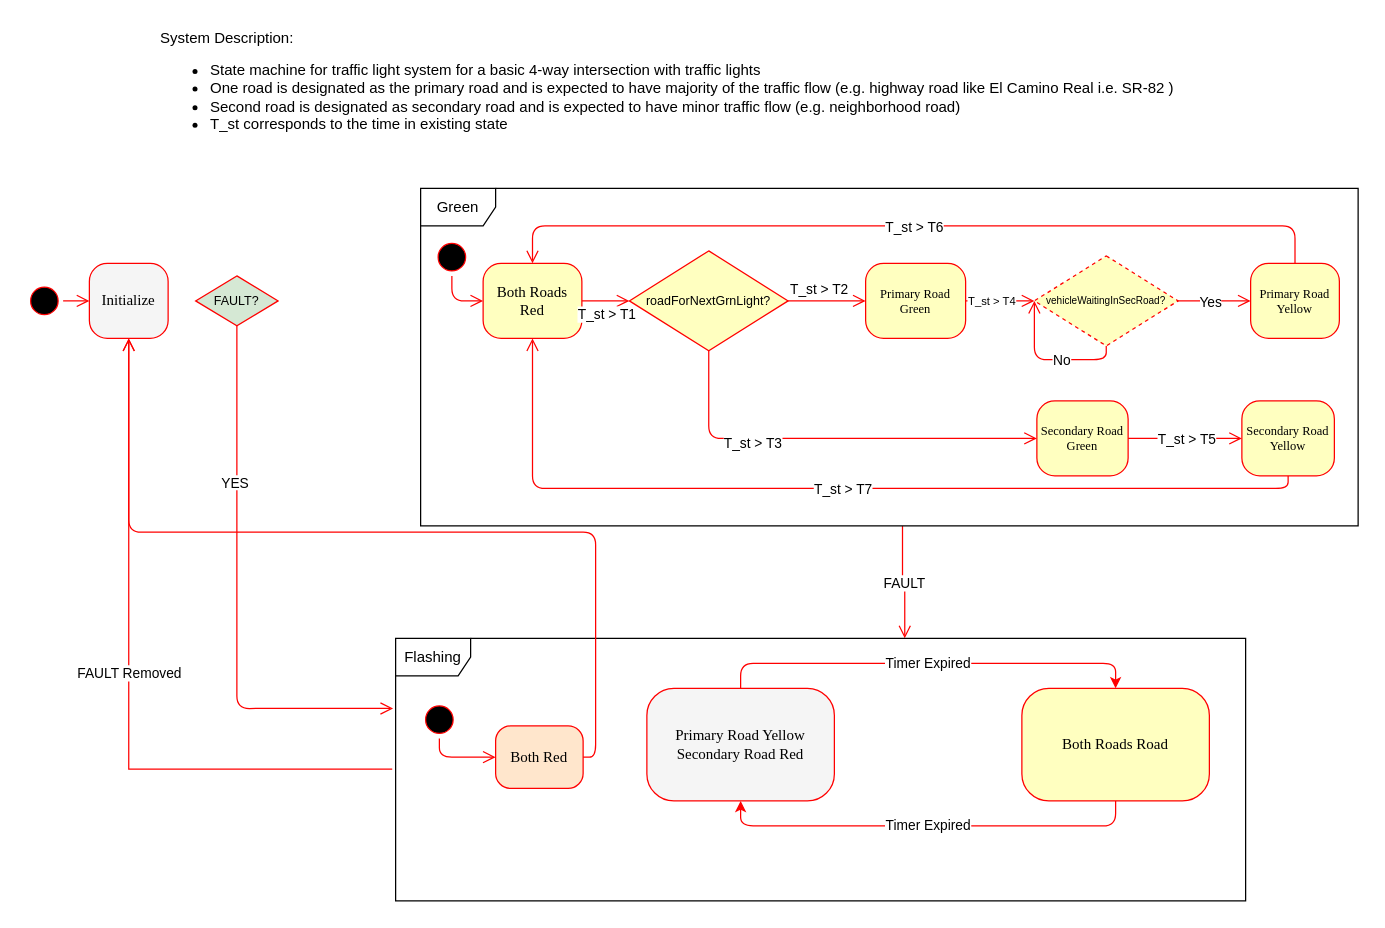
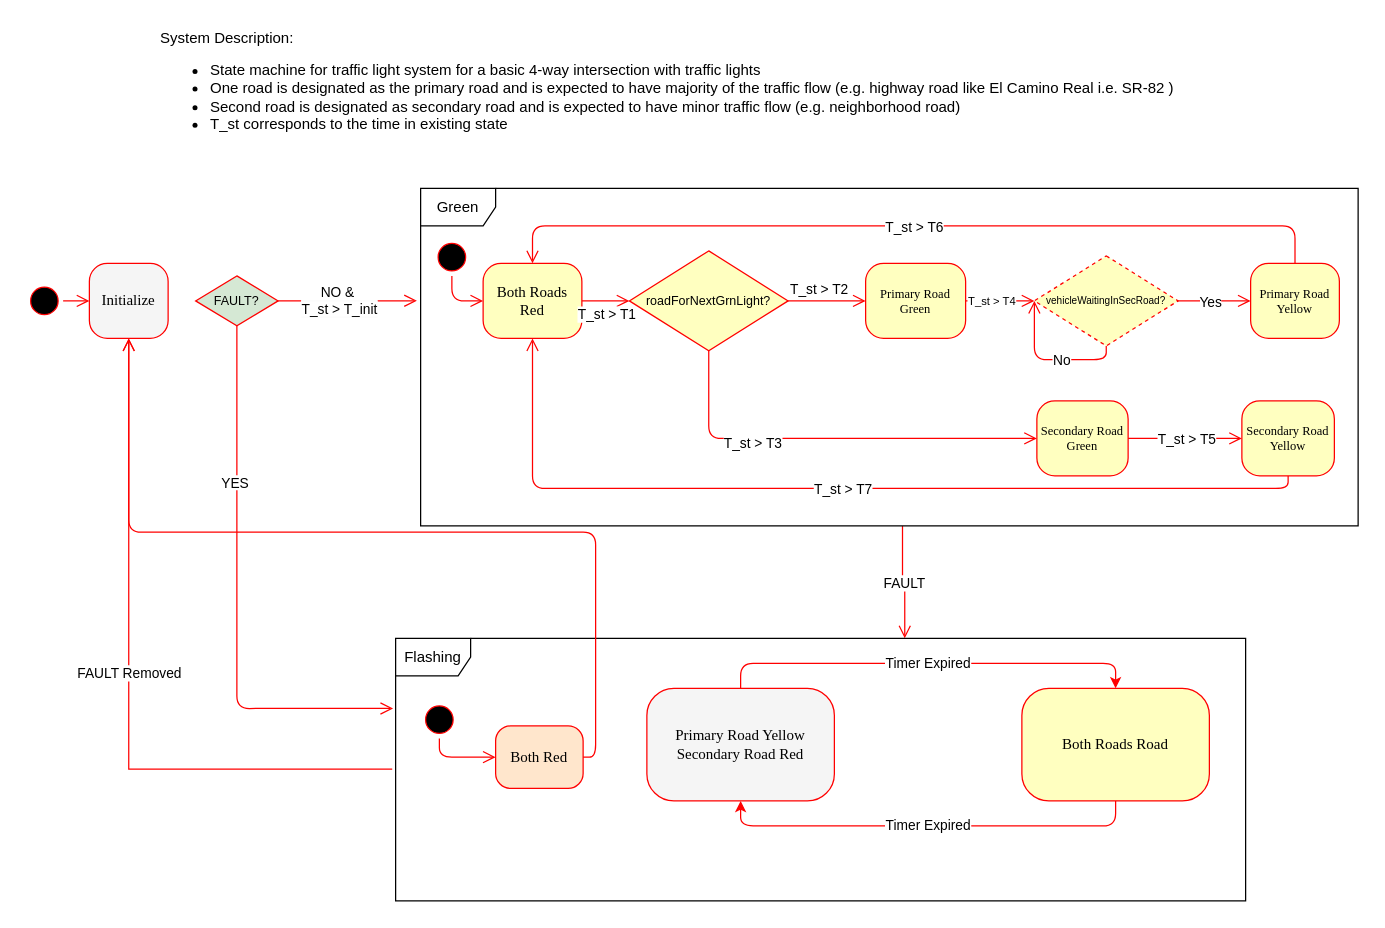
edge "FAULT?" -> "Green": added, label "NO & T_st > T_init"
